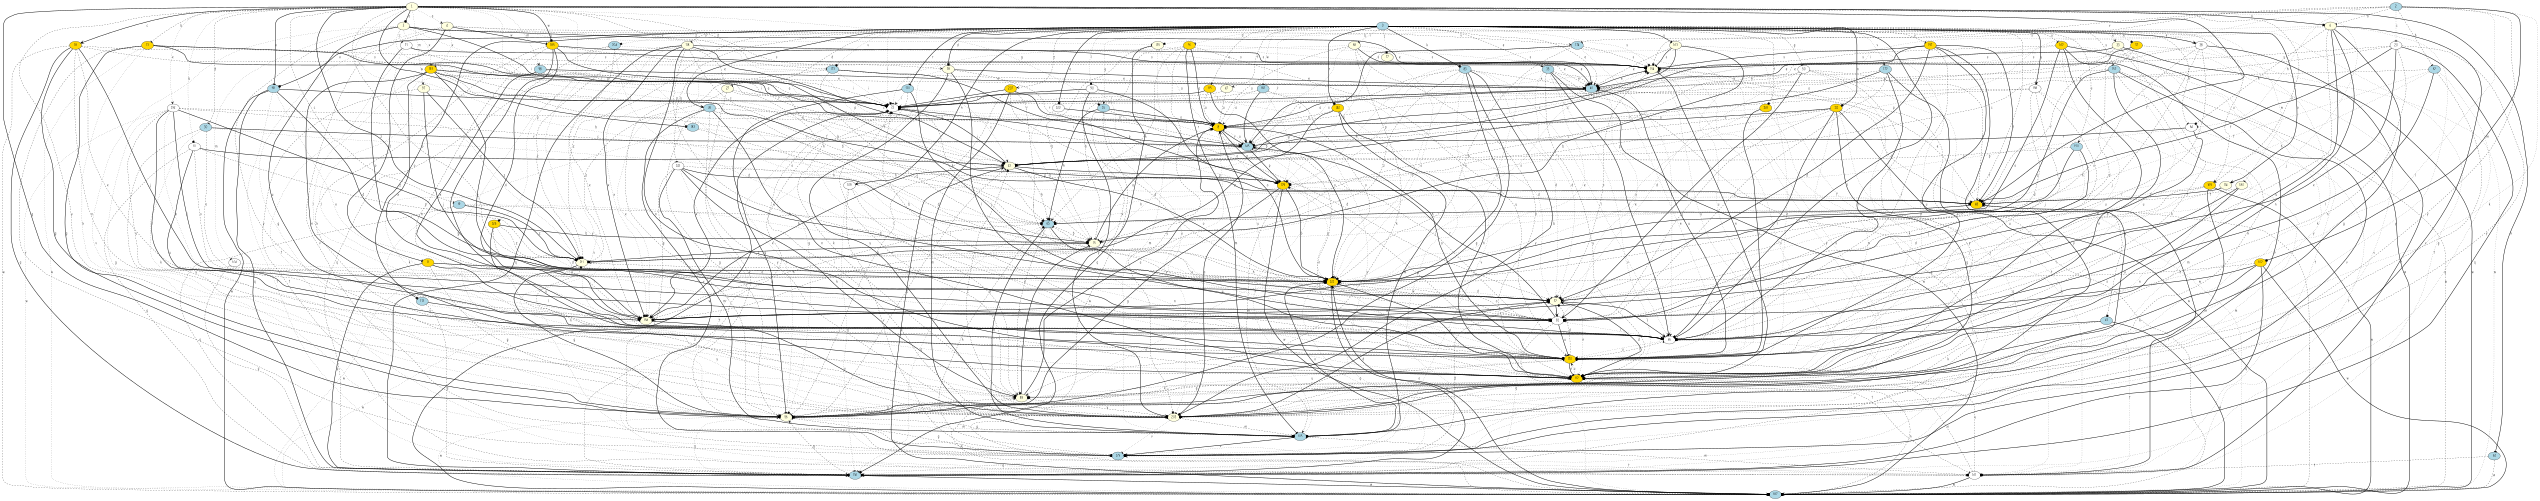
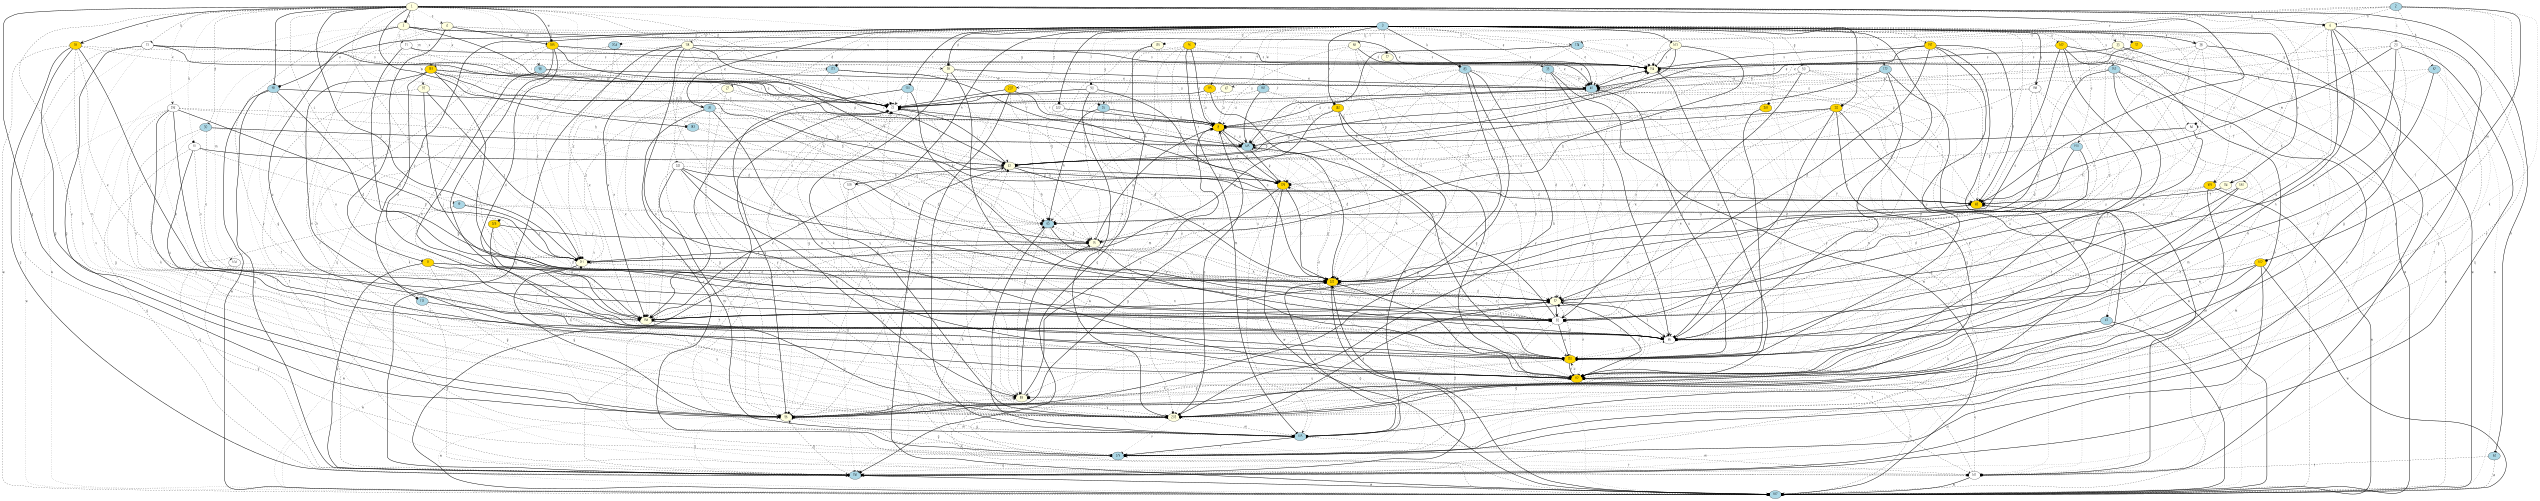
node "13": fillcolor gold -> white
